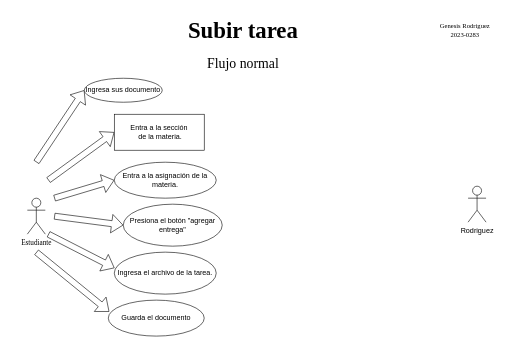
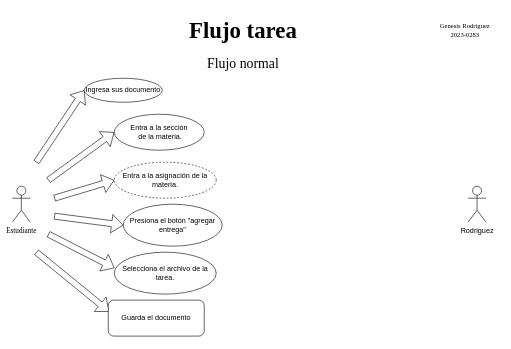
node "Subir tarea": label "Subir tarea" -> "Flujo tarea"
node "Entra a la sección de la materia.": shape rectangle -> ellipse
node "Entra a la asignación de la materia.": style solid -> dashed
node "Estudiante": moved (36, 216) -> (21, 204)
node "Ingresa el archivo de la tarea.": label "Ingresa el archivo de la tarea." -> "Selecciona el archivo de la tarea."
node "Guarda el documento": shape ellipse -> rounded rectangle
